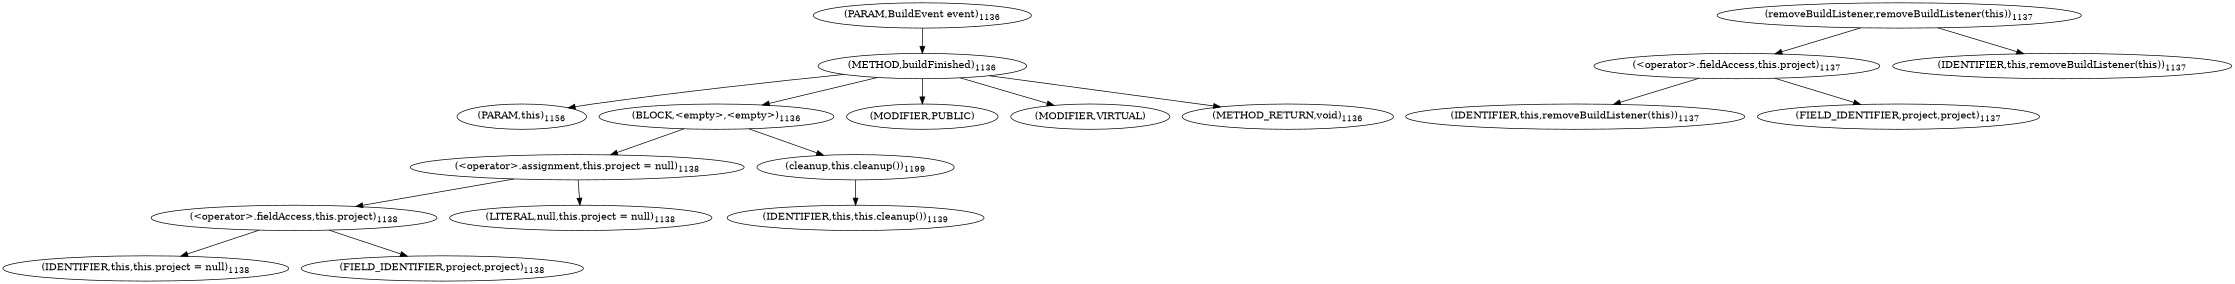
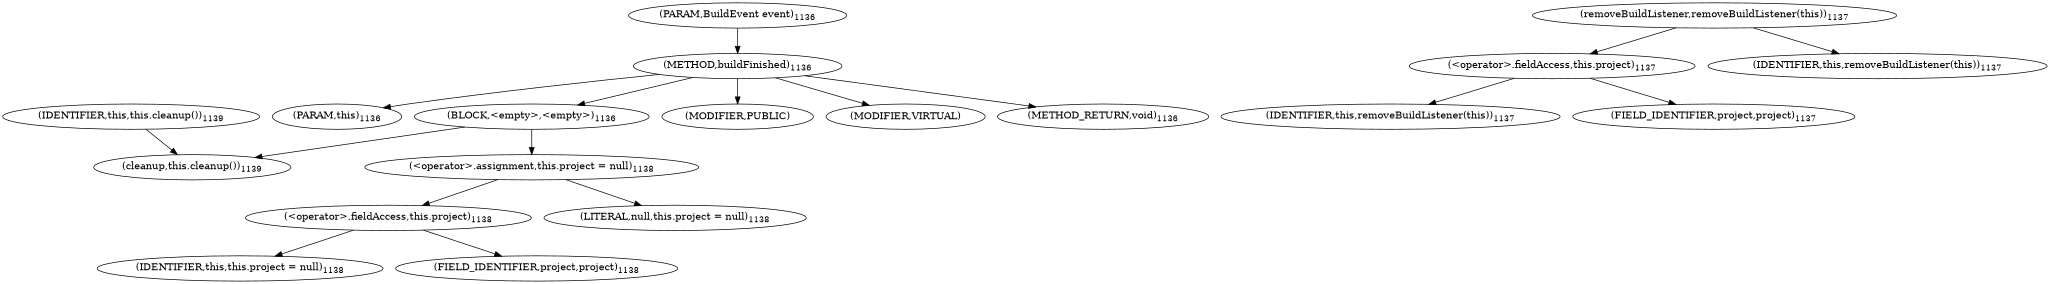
node "(PARAM,this)": text "1156" -> "1136"
node "(cleanup,this.cleanup())": text "1199" -> "1139"
edge "(cleanup,this.cleanup())" -> "(IDENTIFIER,this,this.cleanup())": reversed
